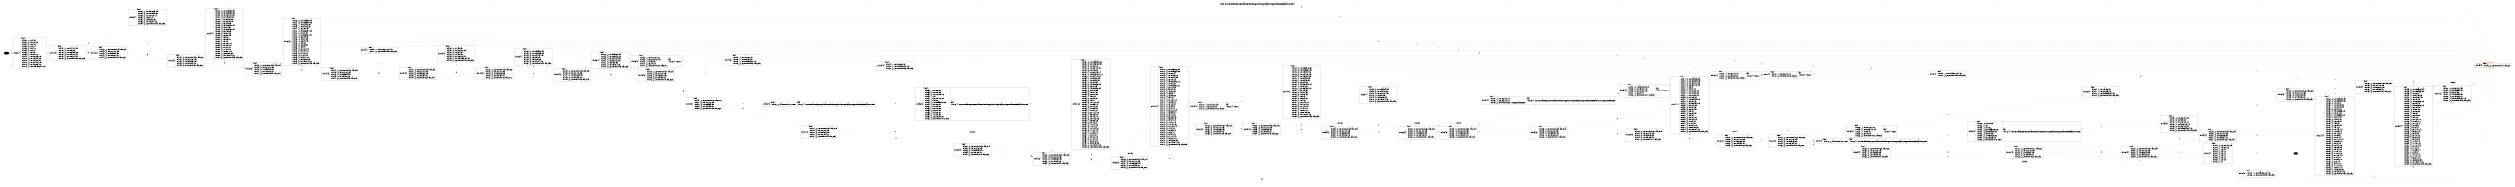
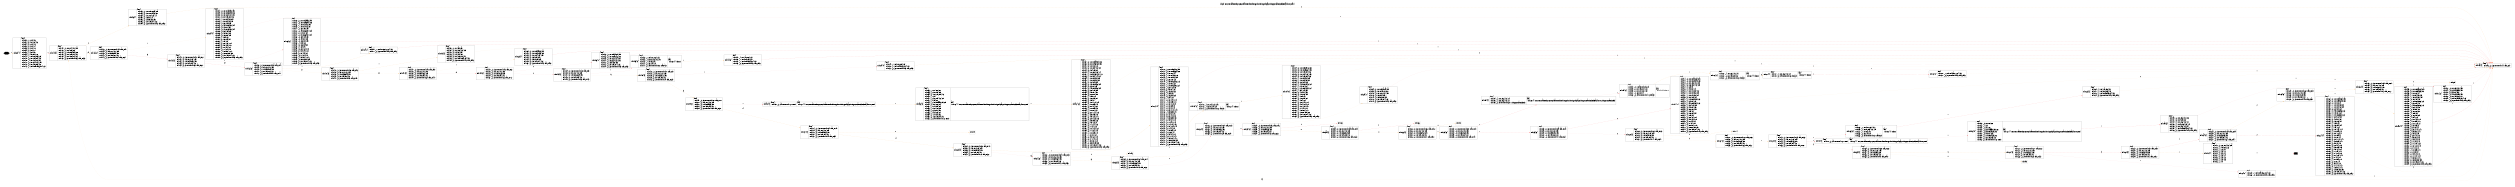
edge "0x401627 [25]" -> "0x401856 [23]": now "0x401640 [25]" -> "0x401856 [23]"
